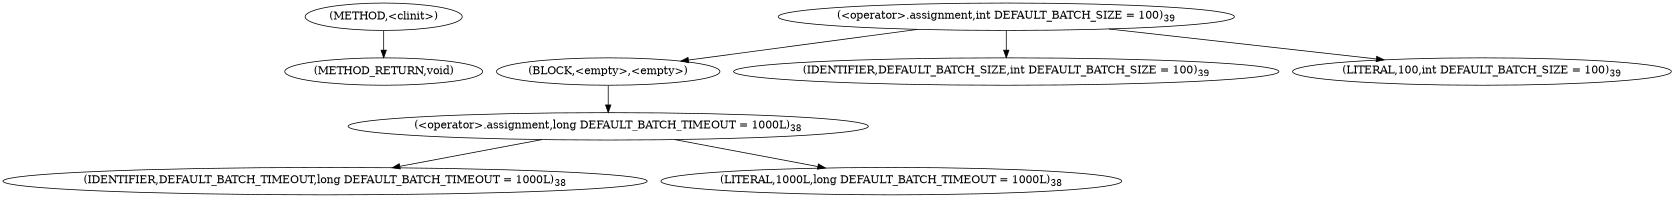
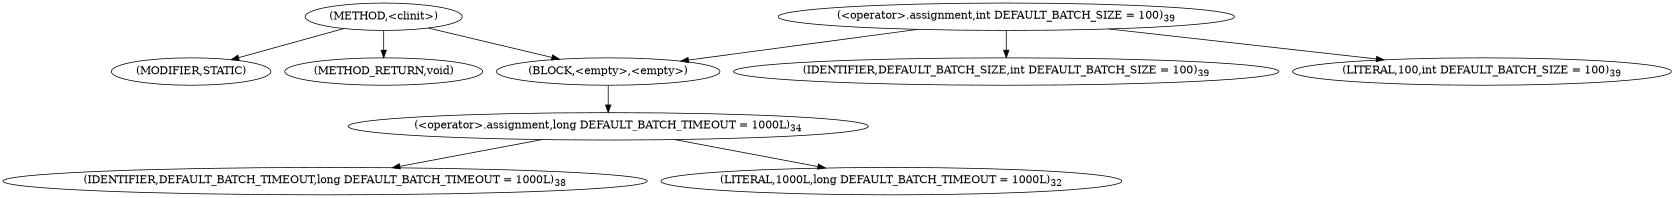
edge "(METHOD,<clinit>)" -> "(BLOCK,<empty>,<empty>)": added
node "(MODIFIER,STATIC)": added
node "(<operator>.assignment,long DEFAULT_BATCH_TIMEOUT = 1000L)": text "38" -> "34"
node "(LITERAL,1000L,long DEFAULT_BATCH_TIMEOUT = 1000L)": text "38" -> "32"
